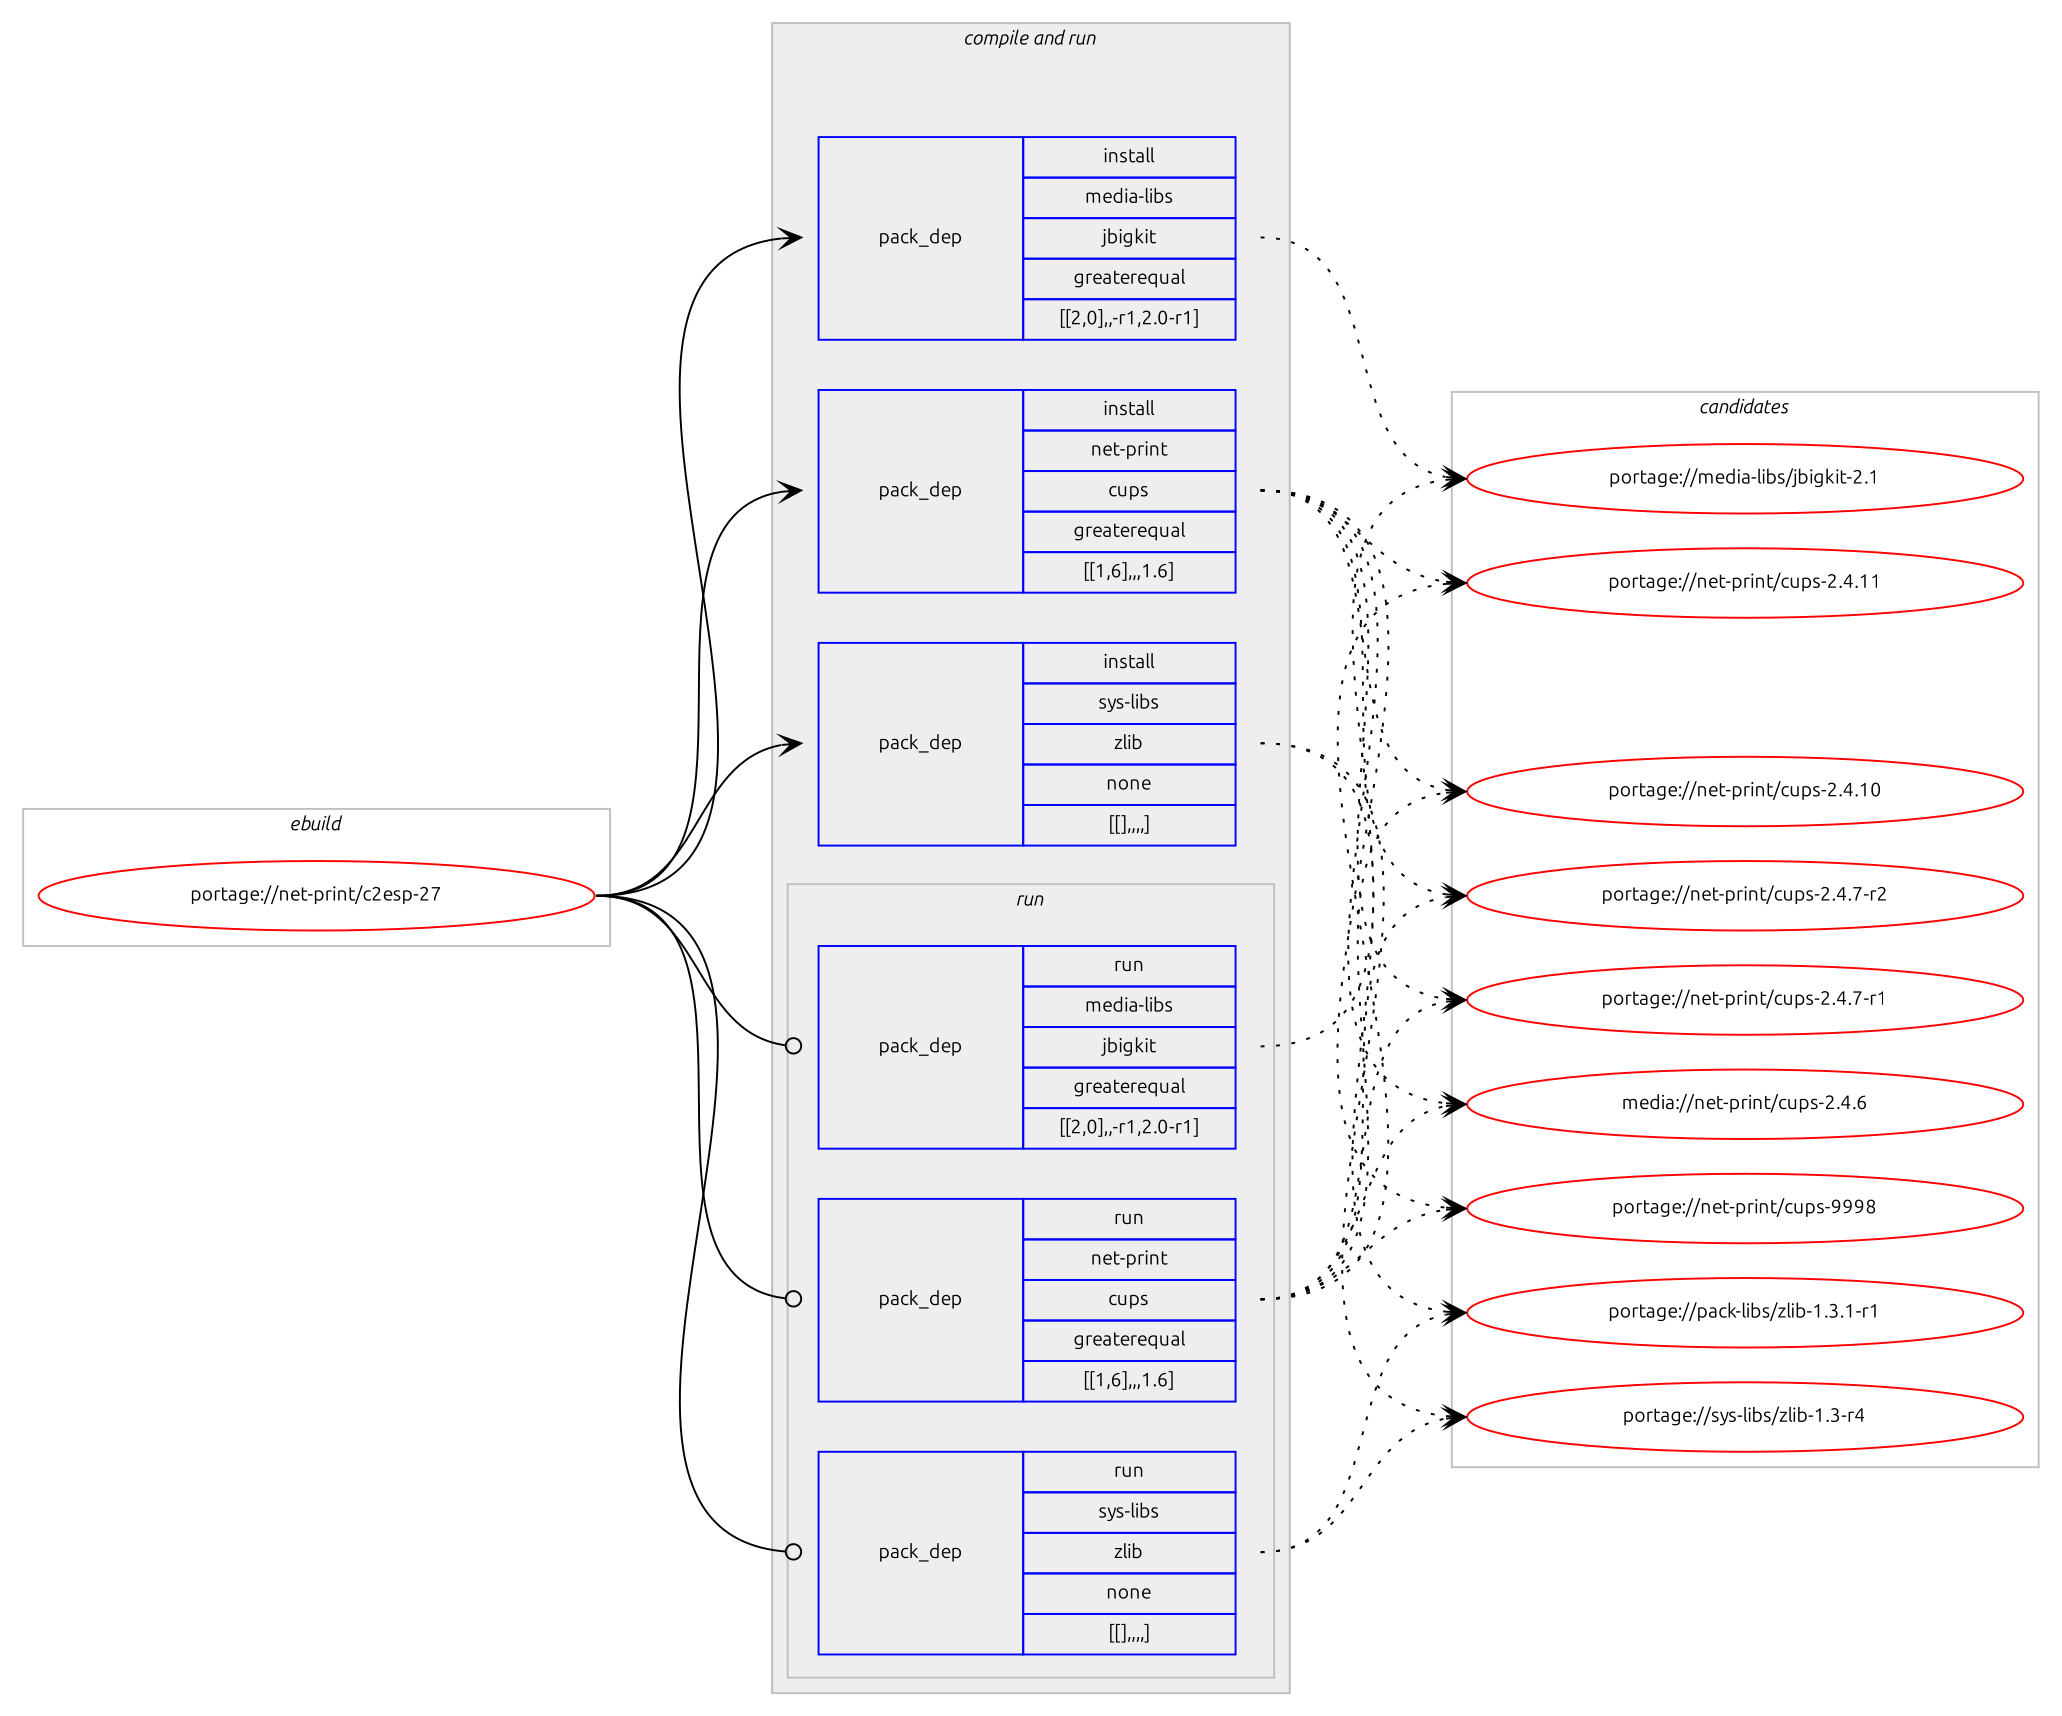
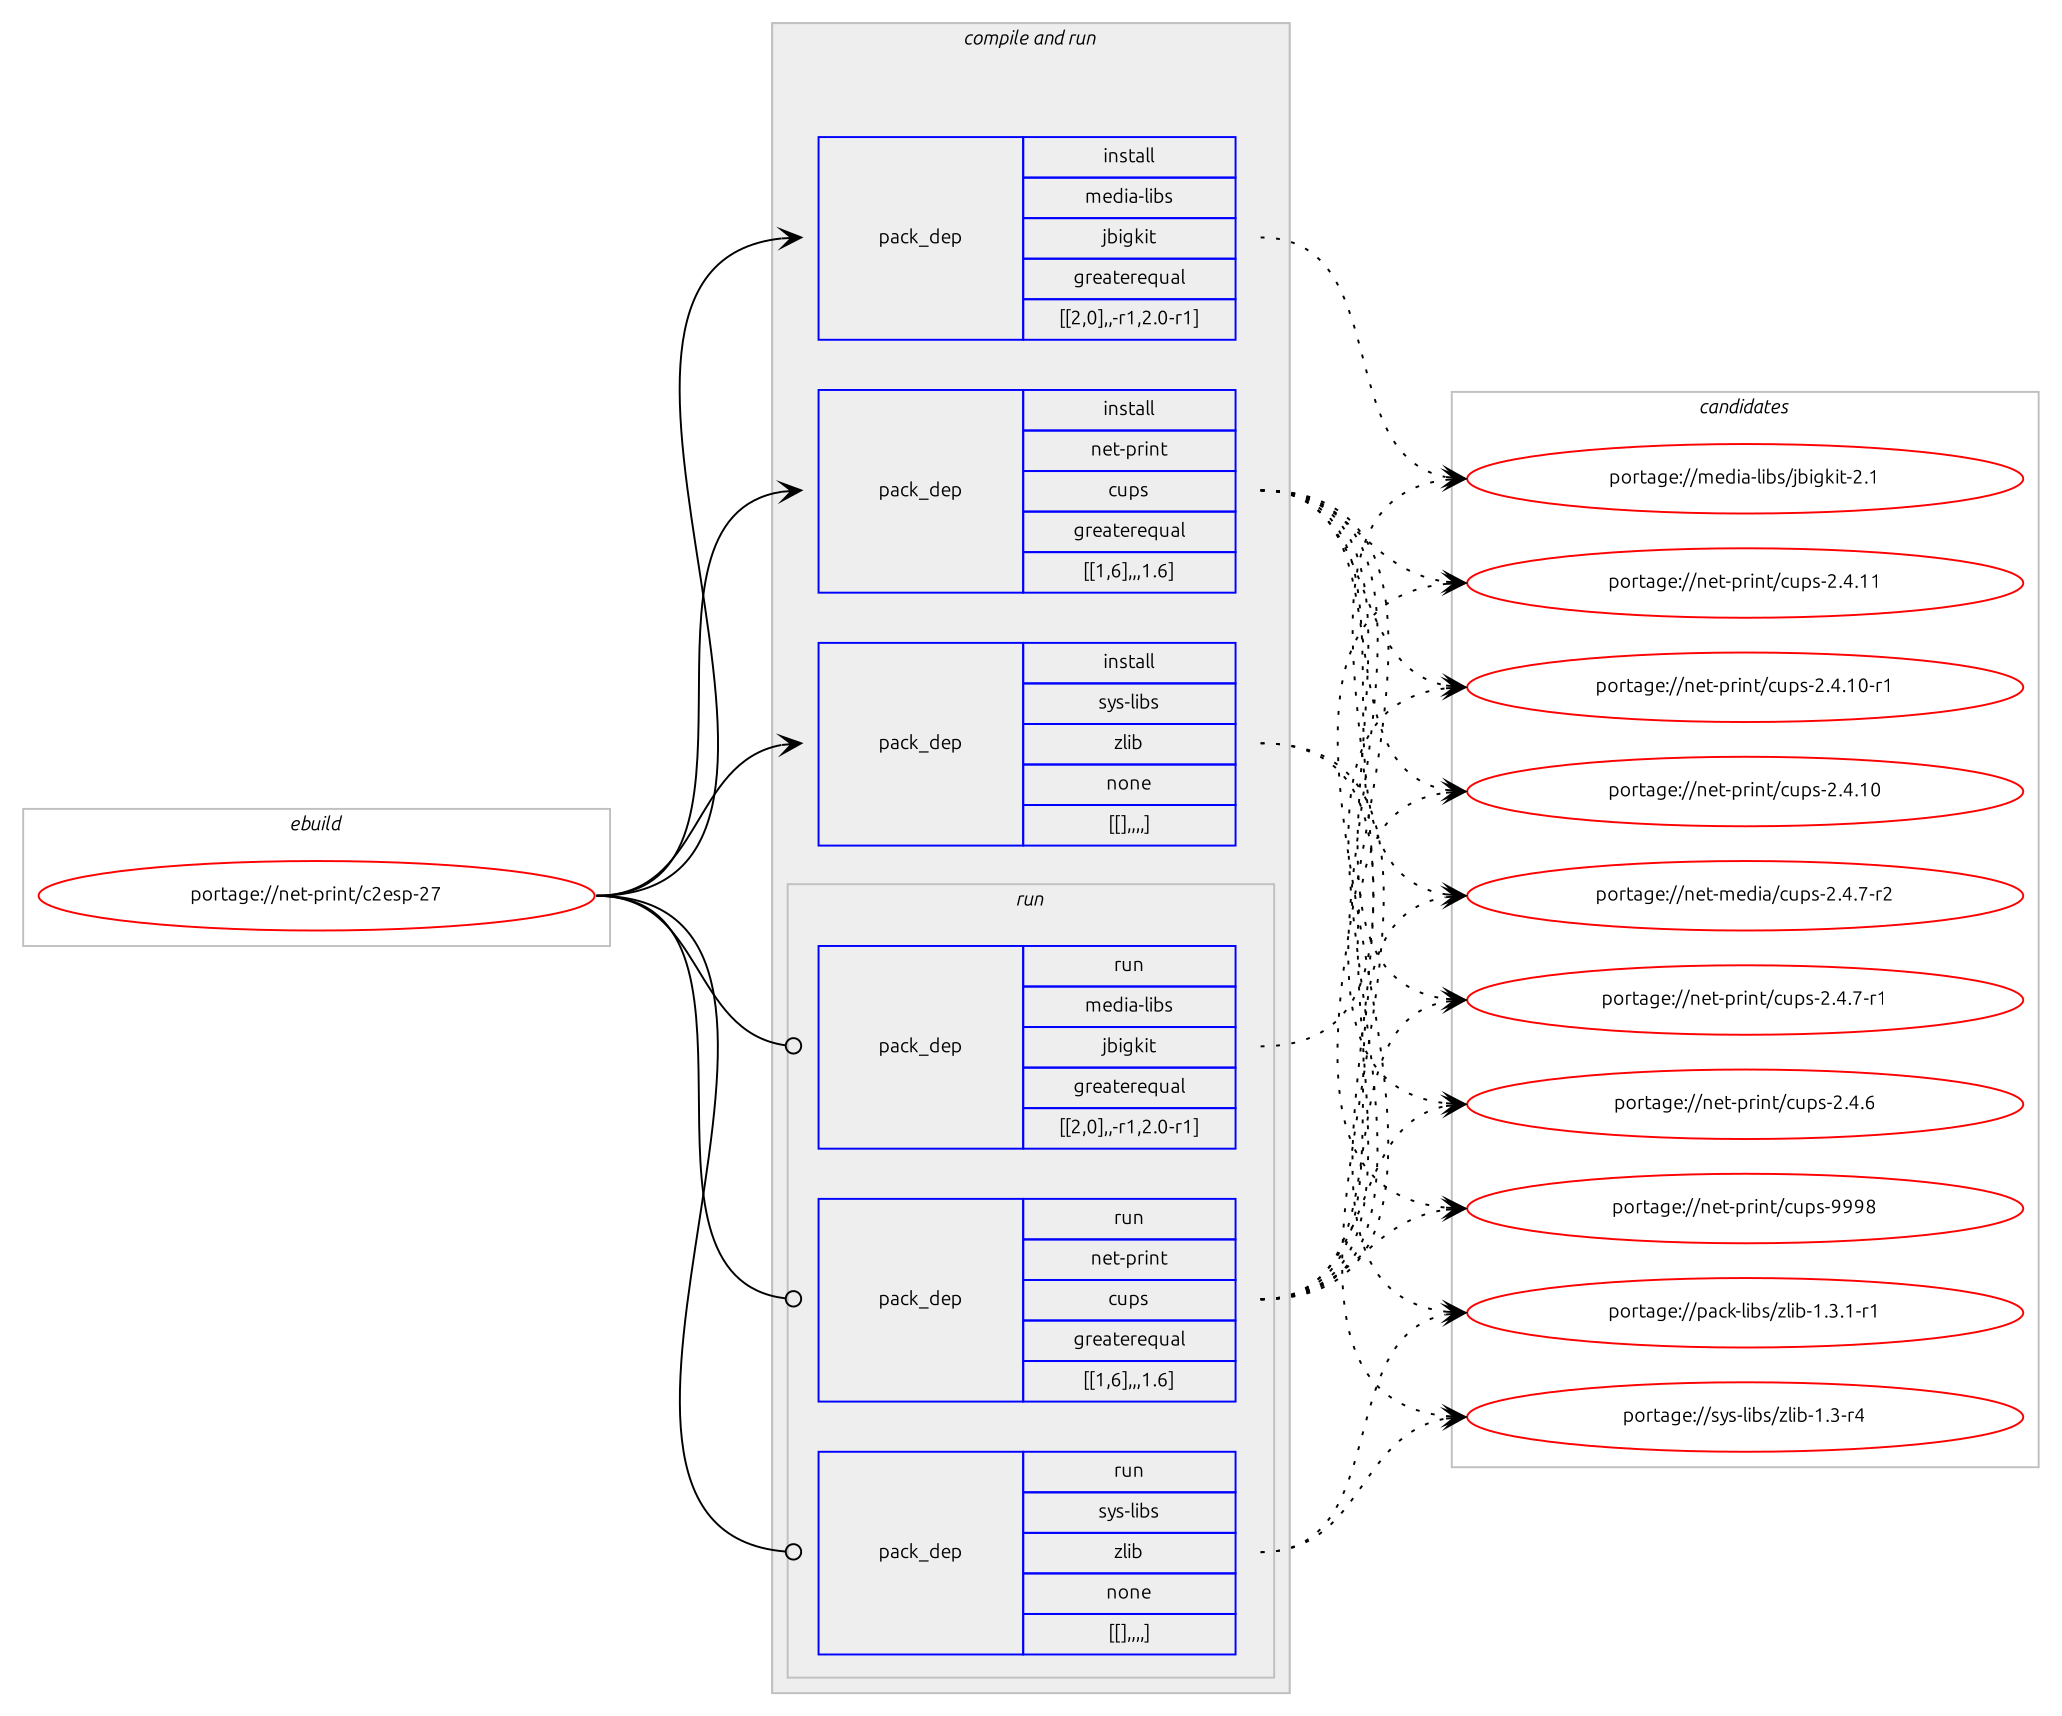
node "portage://net-print/cups-2.4.10-r1": added
node "portage://net-print/cups-2.4.7-r2": label "portage://net-print/cups-2.4.7-r2" -> "portage://net-media/cups-2.4.7-r2"
node "media://net-print/cups-2.4.6": label "media://net-print/cups-2.4.6" -> "portage://net-print/cups-2.4.6"
